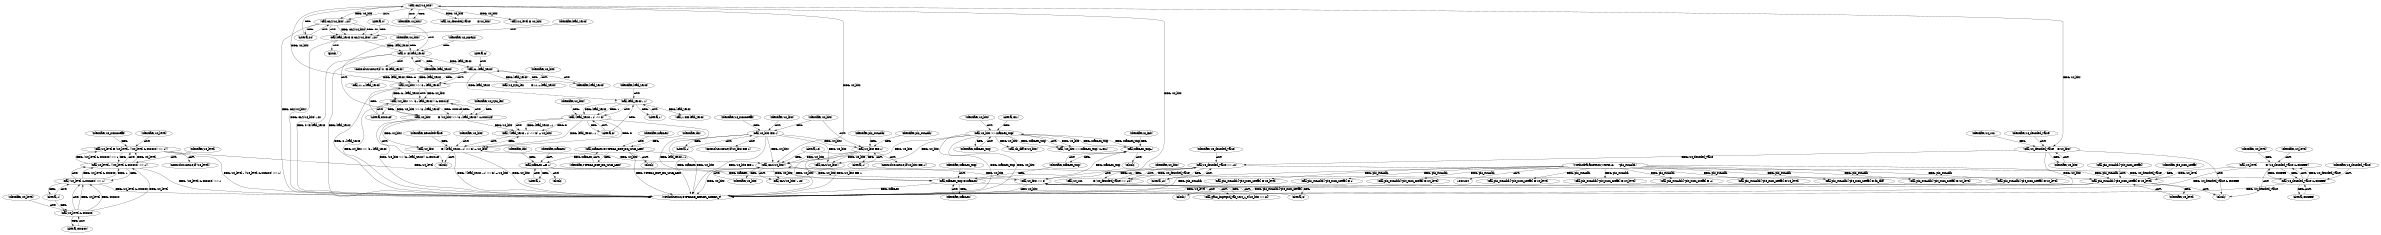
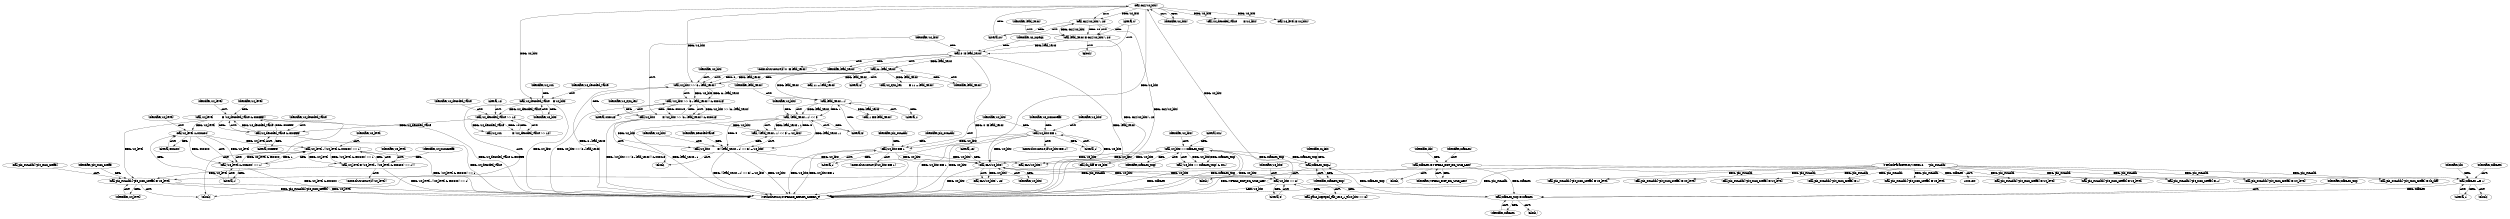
edge "(Literal,6)" -> "(Call,6 - lead_zeros)": reversed
edge "(Call,u4_level           = (u4_decoded_value & 0x0FFF))" -> "(Call,u4_level & 0x0800)": added, label "DDG: u4_level"
edge "(Call,u4_decoded_value >> 12)" -> "(Literal,12)": removed, label "CFG:"
edge "(Call,maxLen_tmp = maxLen)" -> "(MethodReturn,IMPEG2D_ERROR_CODES_T)": now "(Call,(u4_bits >> maxLen_tmp) & 0x1)" -> "(MethodReturn,IMPEG2D_ERROR_CODES_T)"
